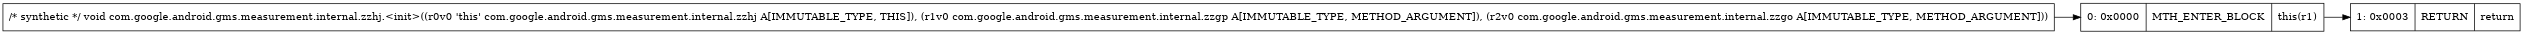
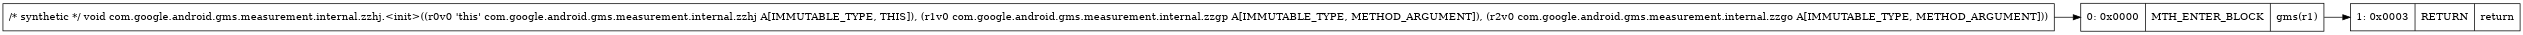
node "0: 0x0000": text "this(r1)" -> "gms(r1)"
